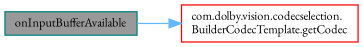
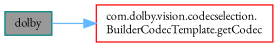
node "onInputBufferAvailable": label "onInputBufferAvailable" -> "dolby"
